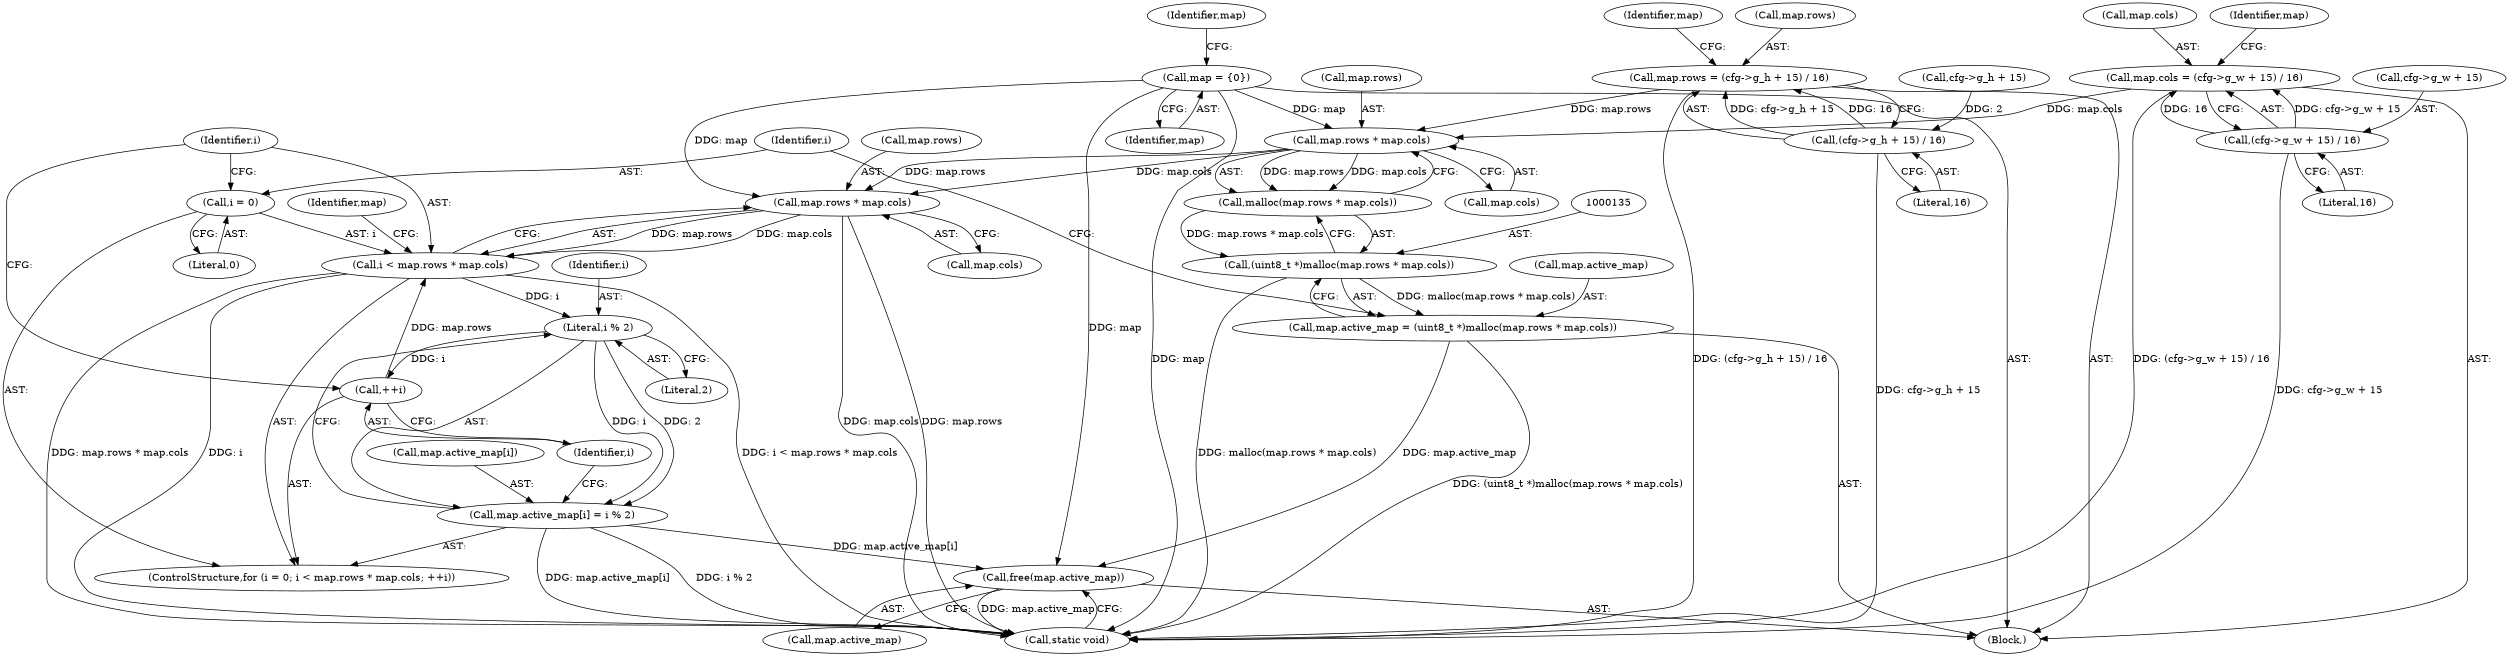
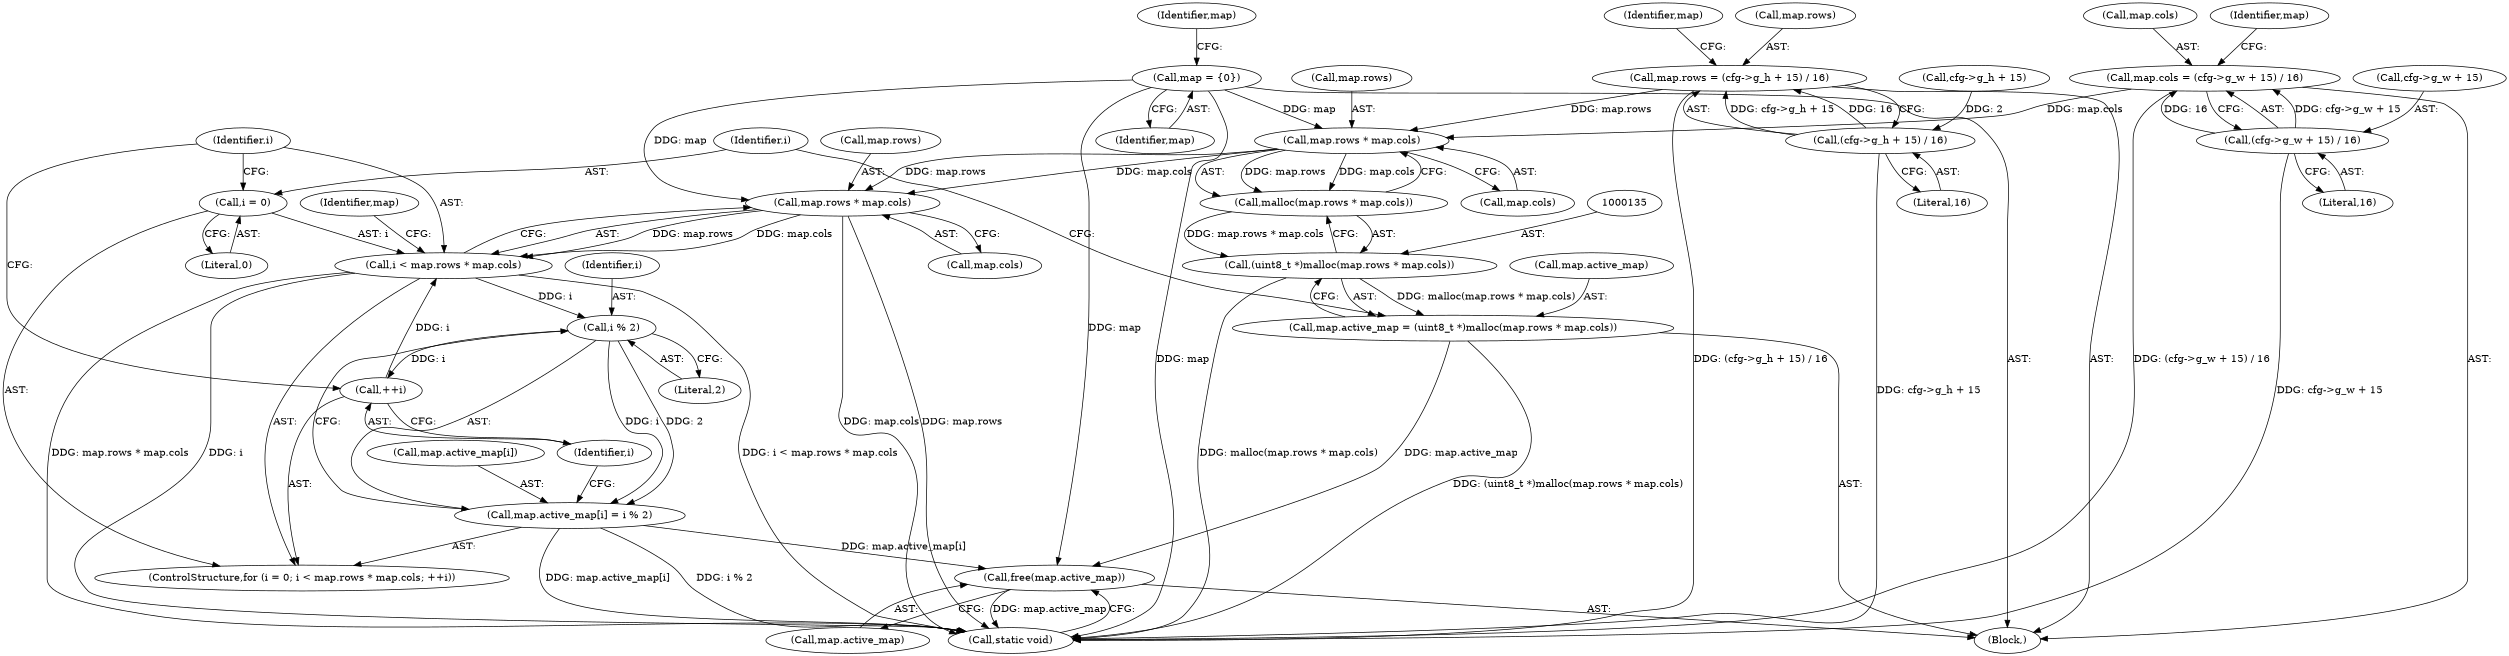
edge "(Call,++i)" -> "(Call,i < map.rows * map.cols)": label "DDG: map.rows" -> "DDG: i"
node "(Literal,i % 2)": label "(Literal,i % 2)" -> "(Call,i % 2)"
